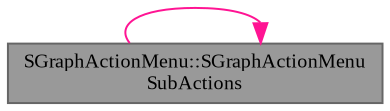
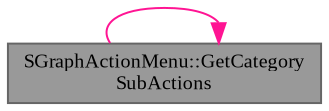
node "SGraphActionMenu::SGraphActionMenu SubActions": label "SGraphActionMenu::SGraphActionMenu SubActions" -> "SGraphActionMenu::GetCategory SubActions"
